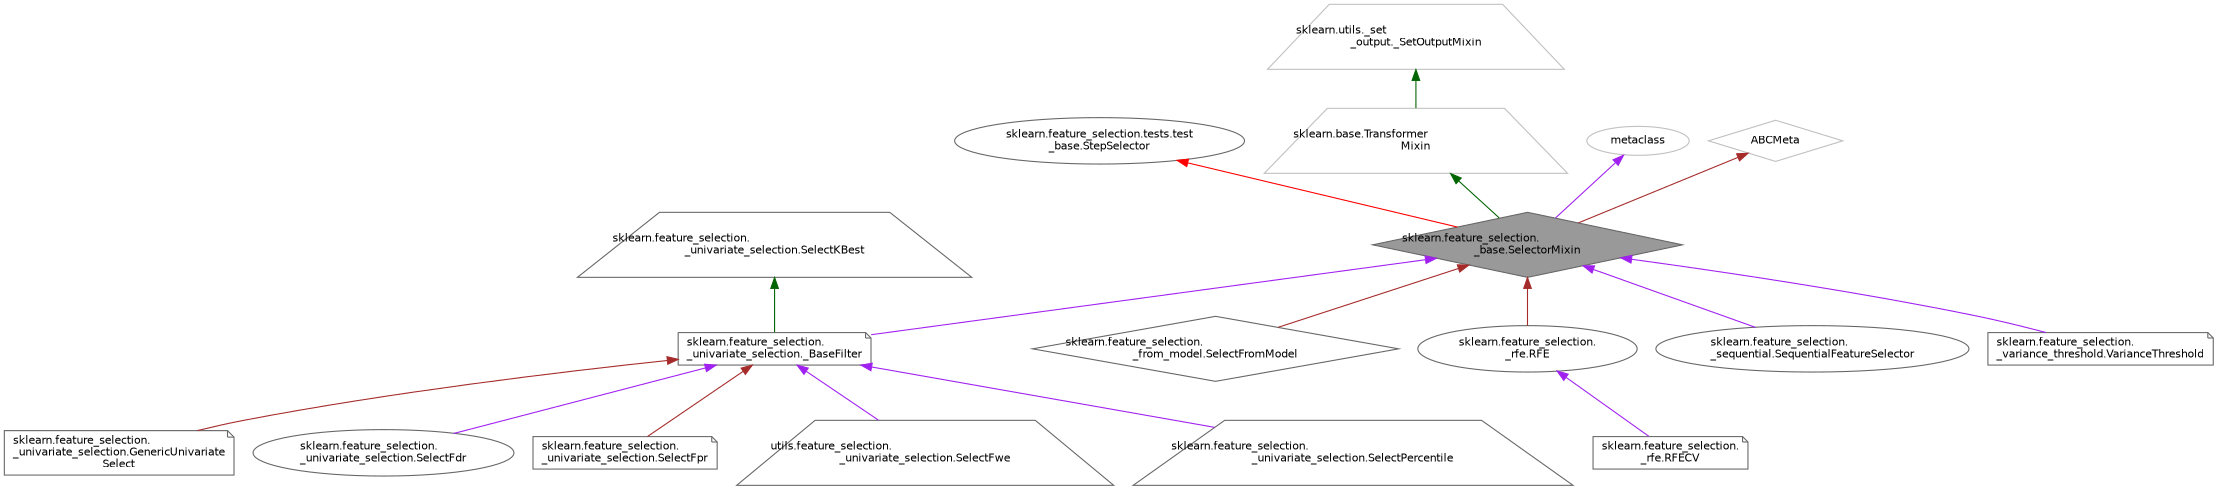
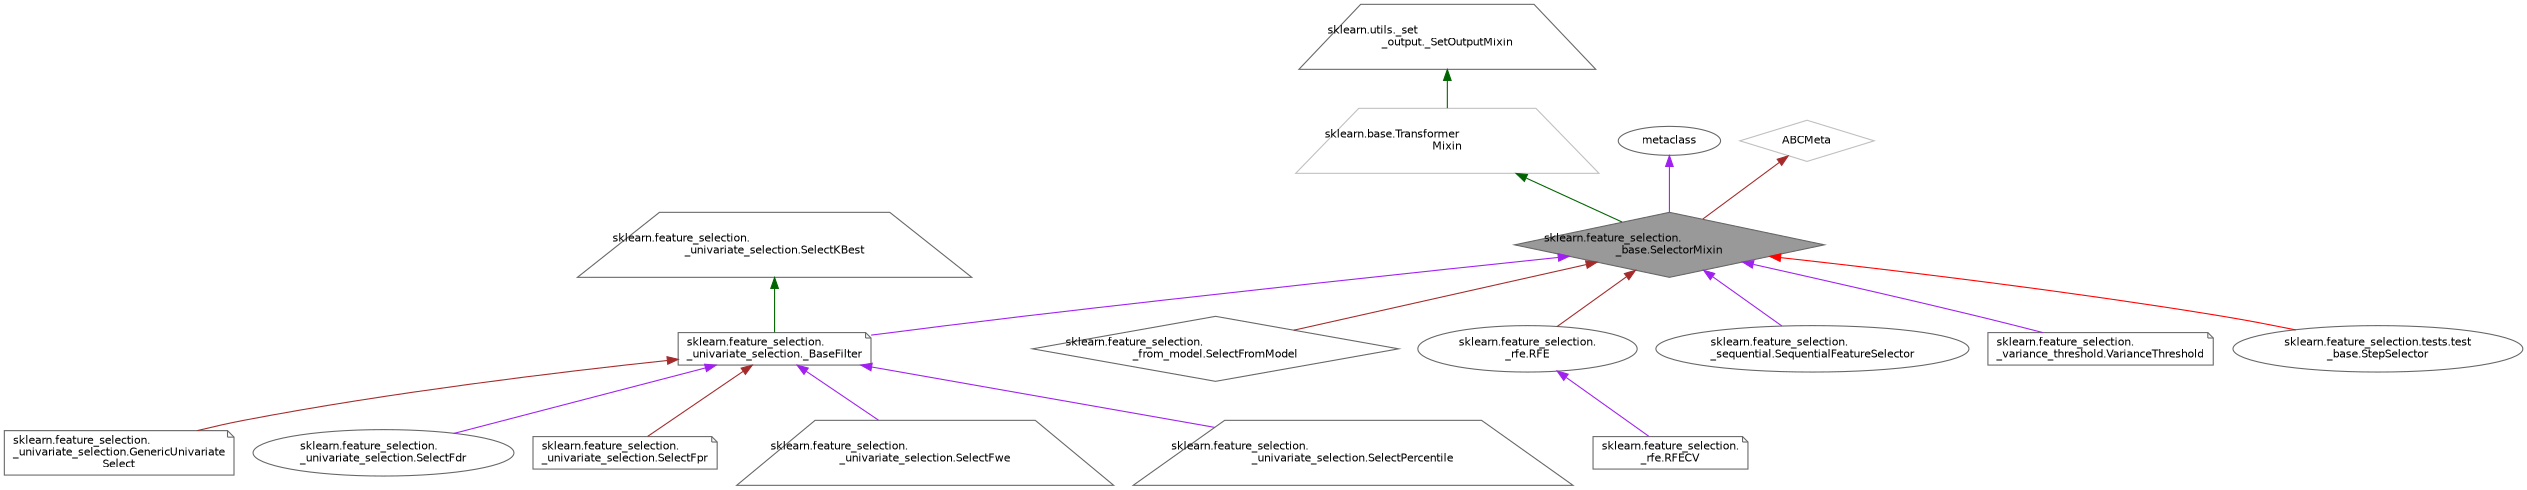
node "sklearn.utils._set _output._SetOutputMixin": color grey75 -> gray40
node "metaclass": color grey75 -> gray40
edge "sklearn.feature_selection. _base.SelectorMixin" -> "sklearn.feature_selection.tests.test _base.StepSelector": reversed
node "utils.feature_selection. _univariate_selection.SelectFwe": label "utils.feature_selection. _univariate_selection.SelectFwe" -> "sklearn.feature_selection. _univariate_selection.SelectFwe"
